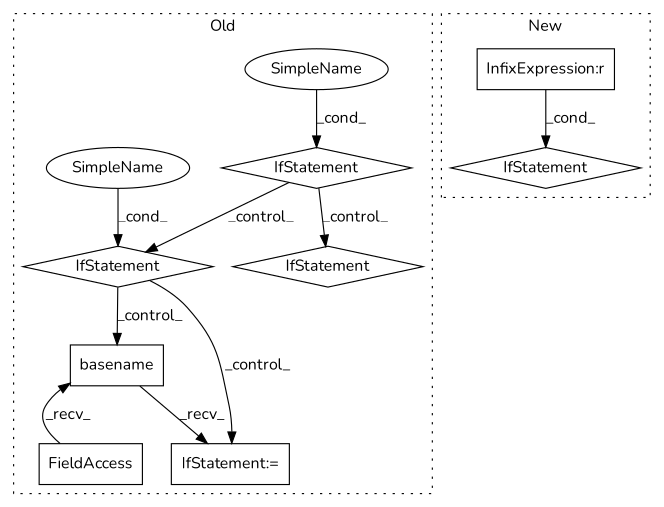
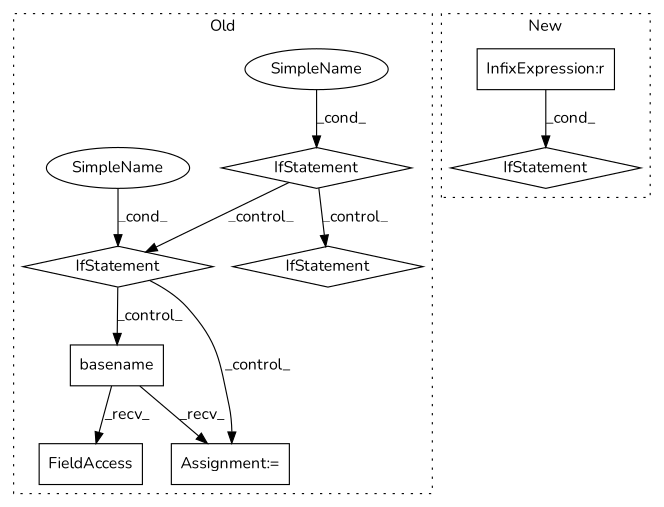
edge "FieldAccess" -> "basename": reversed
node "IfStatement:=": label "IfStatement:=" -> "Assignment:="
